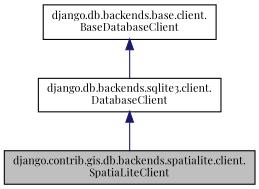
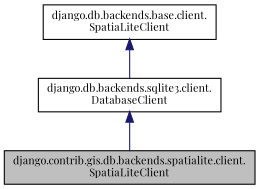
node "django.db.backends.base.client. BaseDatabaseClient": label "django.db.backends.base.client. BaseDatabaseClient" -> "django.db.backends.base.client. SpatiaLiteClient"
